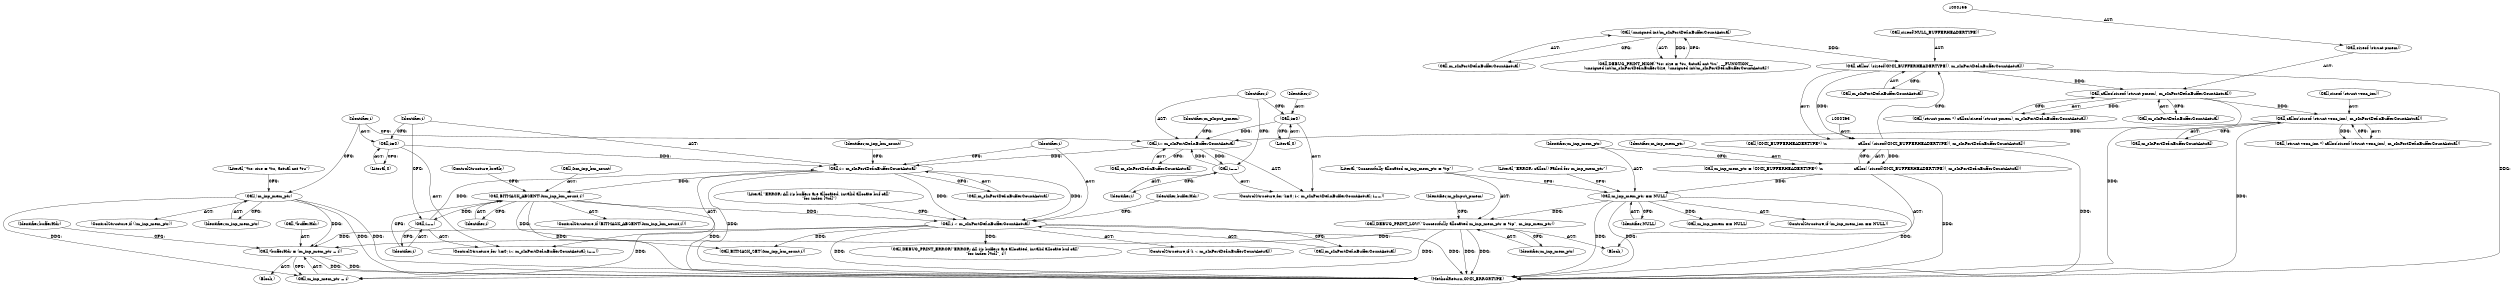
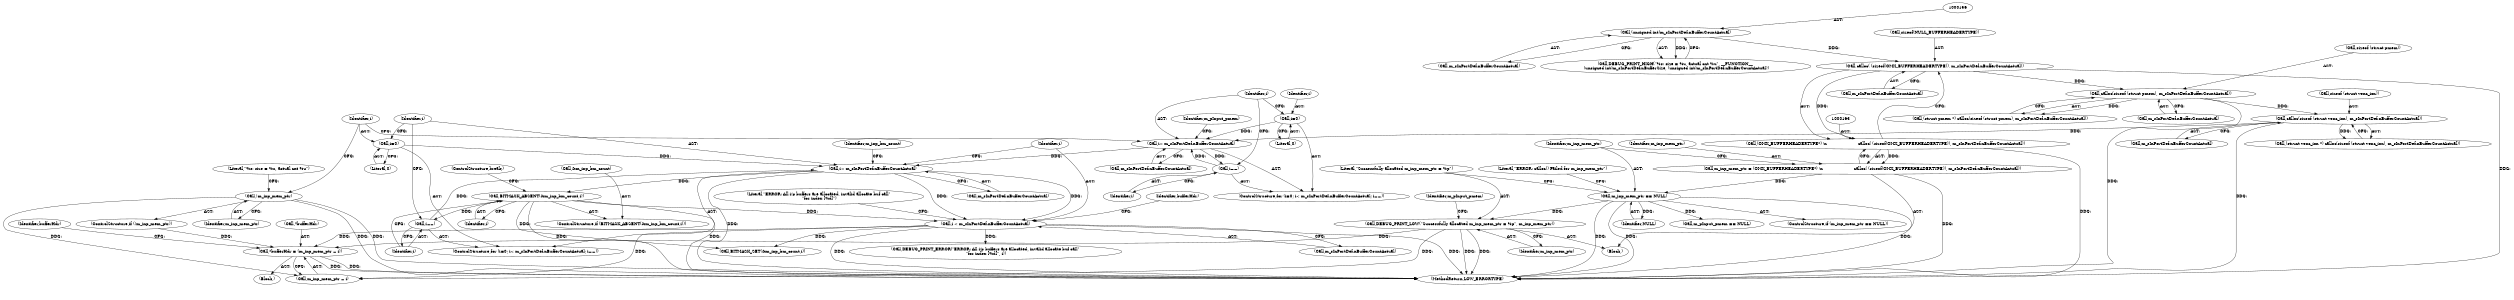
edge "1000156" -> "(Call,sizeof (struct pmem))": now "1000156" -> "(Call,(unsigned int)m_sInPortDef.nBufferCountActual)"
node "1000463": label "1000463" -> "1000163"
edge "(Call,&m_inp_bm_count)" -> "(Call,BITMASK_ABSENT(&m_inp_bm_count,i))": now "(Call,&m_inp_bm_count)" -> "(ControlStructure,if (BITMASK_ABSENT(&m_inp_bm_count,i)))"
edge "(Call,m_inp_mem_ptr == NULL)" -> "(Identifier,NULL)": label "CFG: " -> "DDG: "
edge "(Call,!m_inp_mem_ptr)" -> "(Call,*bufferHdr = (m_inp_mem_ptr + i))": now "(ControlStructure,if (!m_inp_mem_ptr))" -> "(Call,*bufferHdr = (m_inp_mem_ptr + i))"
node "(Call,m_inp_pmem == NULL)": label "(Call,m_inp_pmem == NULL)" -> "(Call,m_pInput_pmem == NULL)"
node "(ControlStructure,if (m_inp_mem_ion == NULL))": label "(ControlStructure,if (m_inp_mem_ion == NULL))" -> "(ControlStructure,if (m_inp_mem_ptr == NULL))"
node "(ControlStructure,if (i < m_sInPortDef.nBufferCountActual))": removed
node "(MethodReturn,OMX_ERRORTYPE)": label "(MethodReturn,OMX_ERRORTYPE)" -> "(MethodReturn,LOW_ERRORTYPE)"
